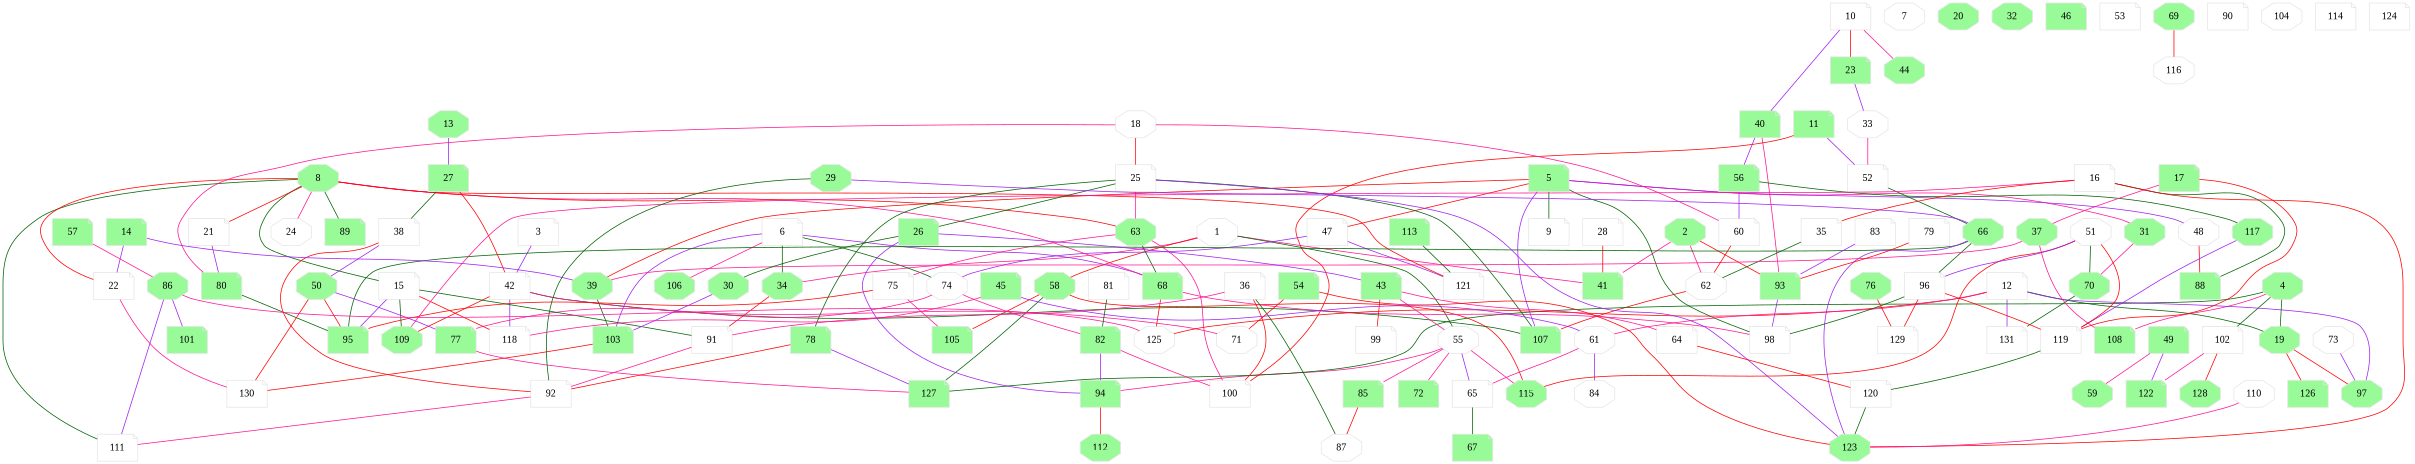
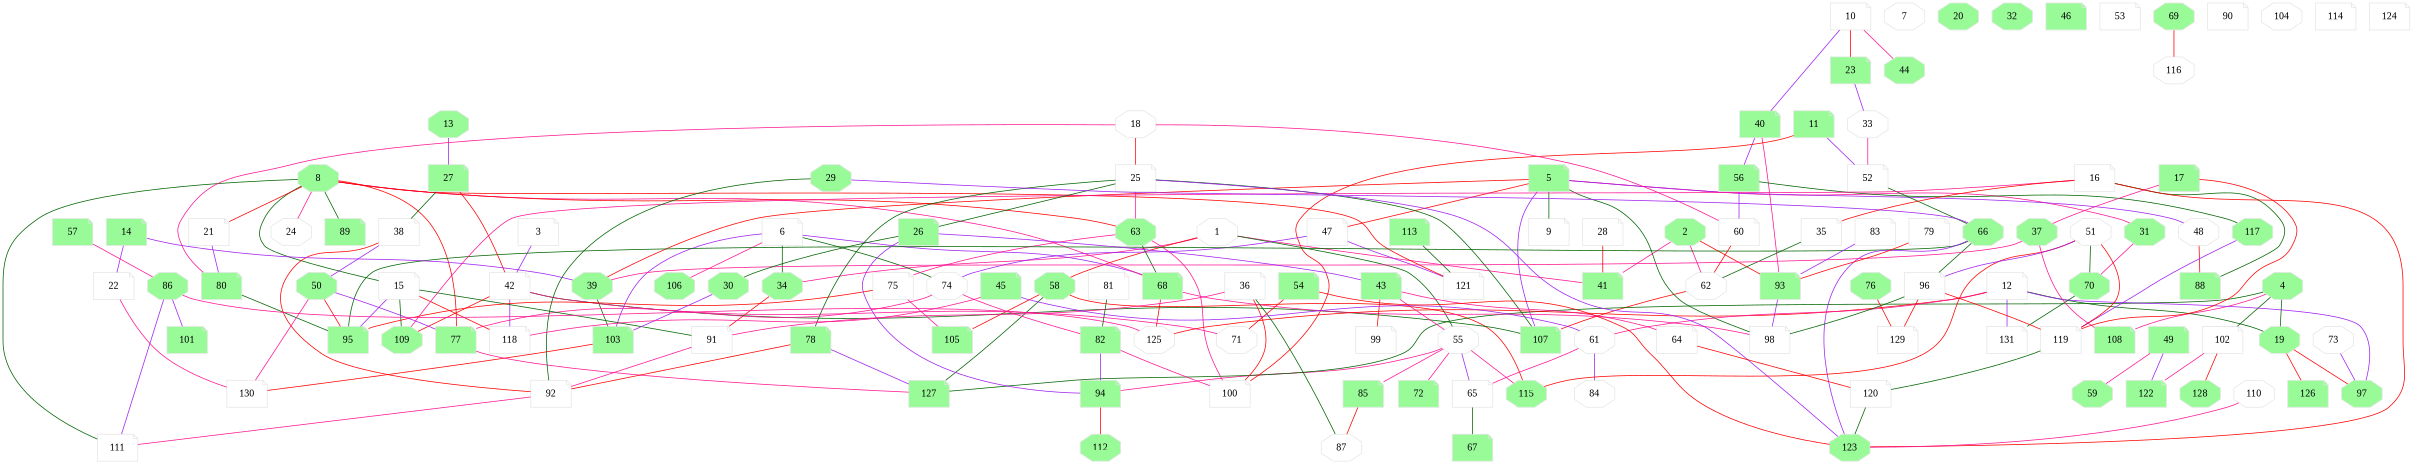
edge "8" -- "22": now "8" -- "77"
edge "50" -- "130": color red -> deeppink
